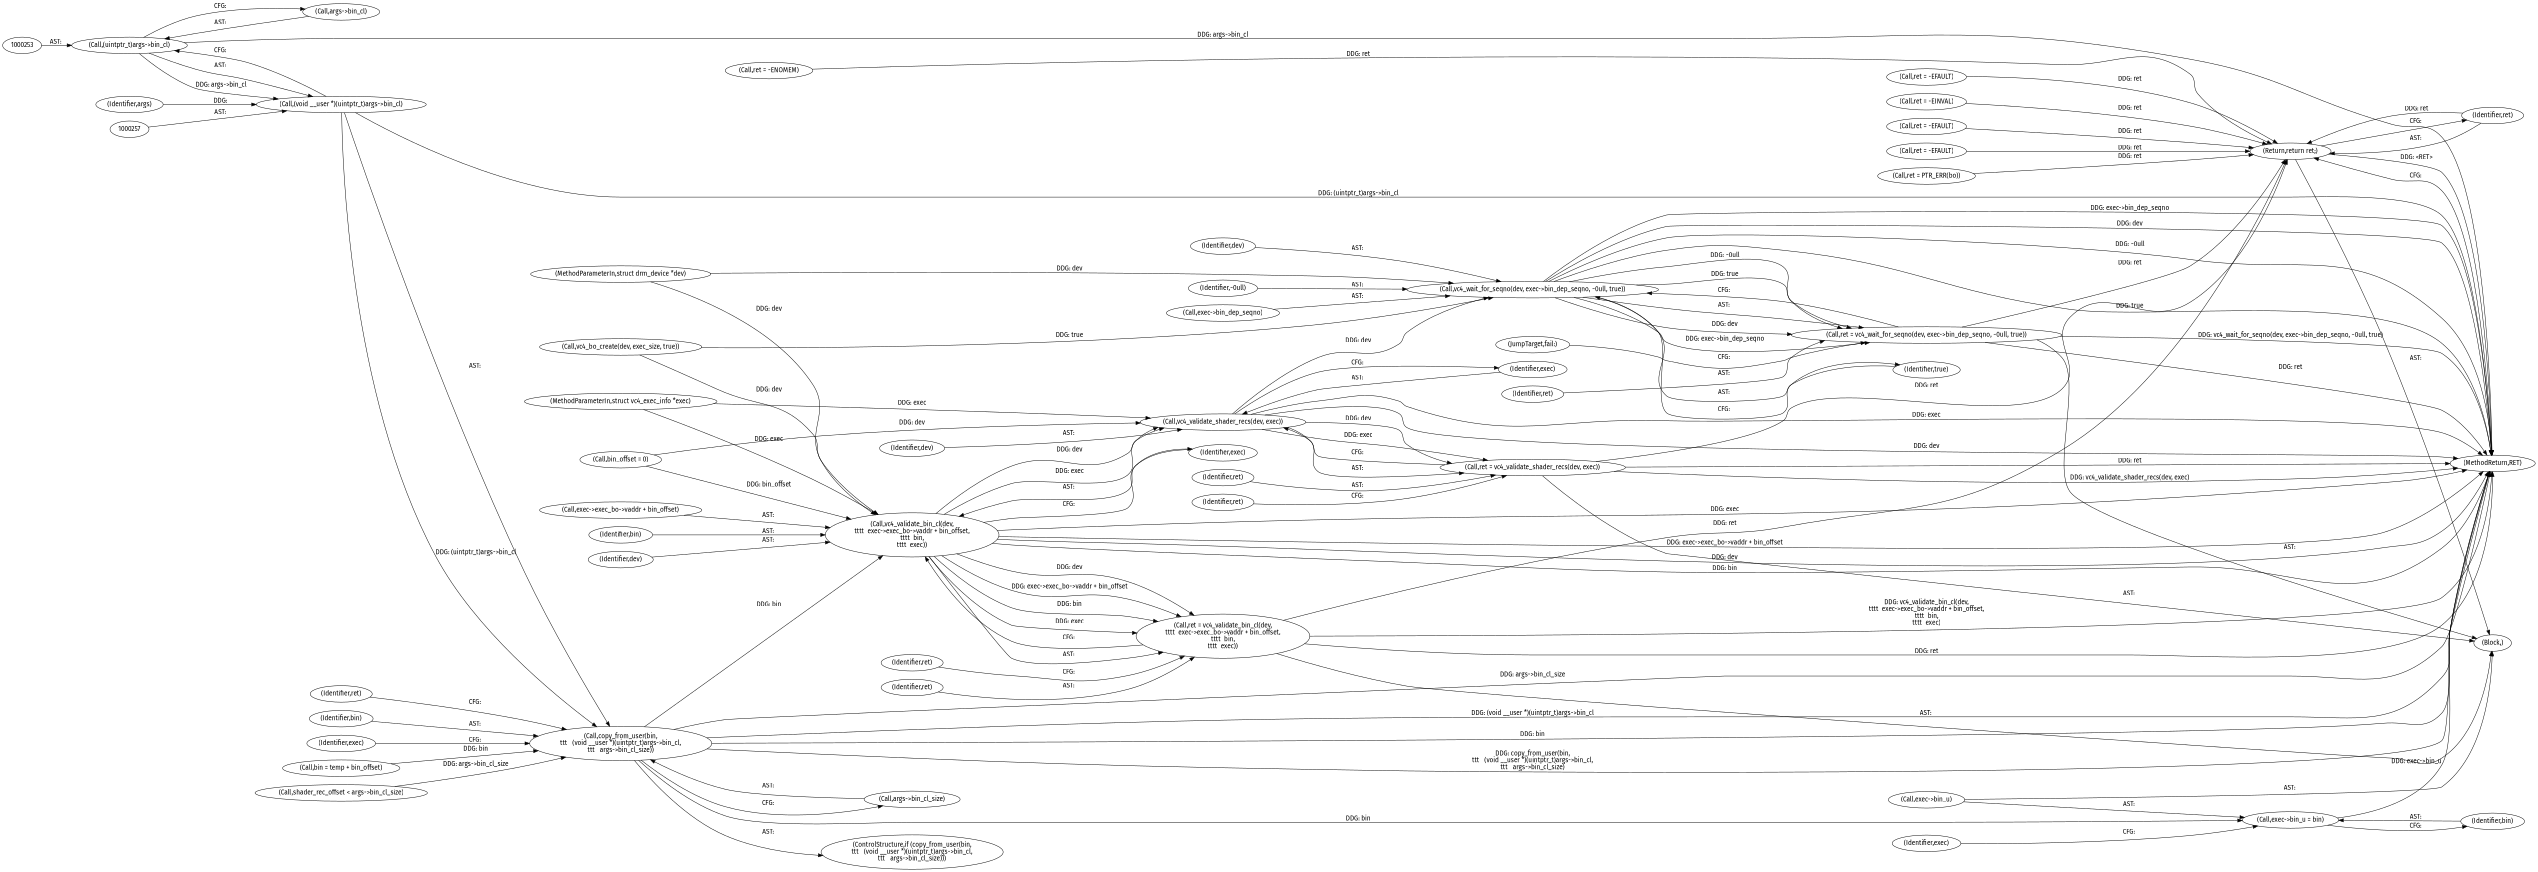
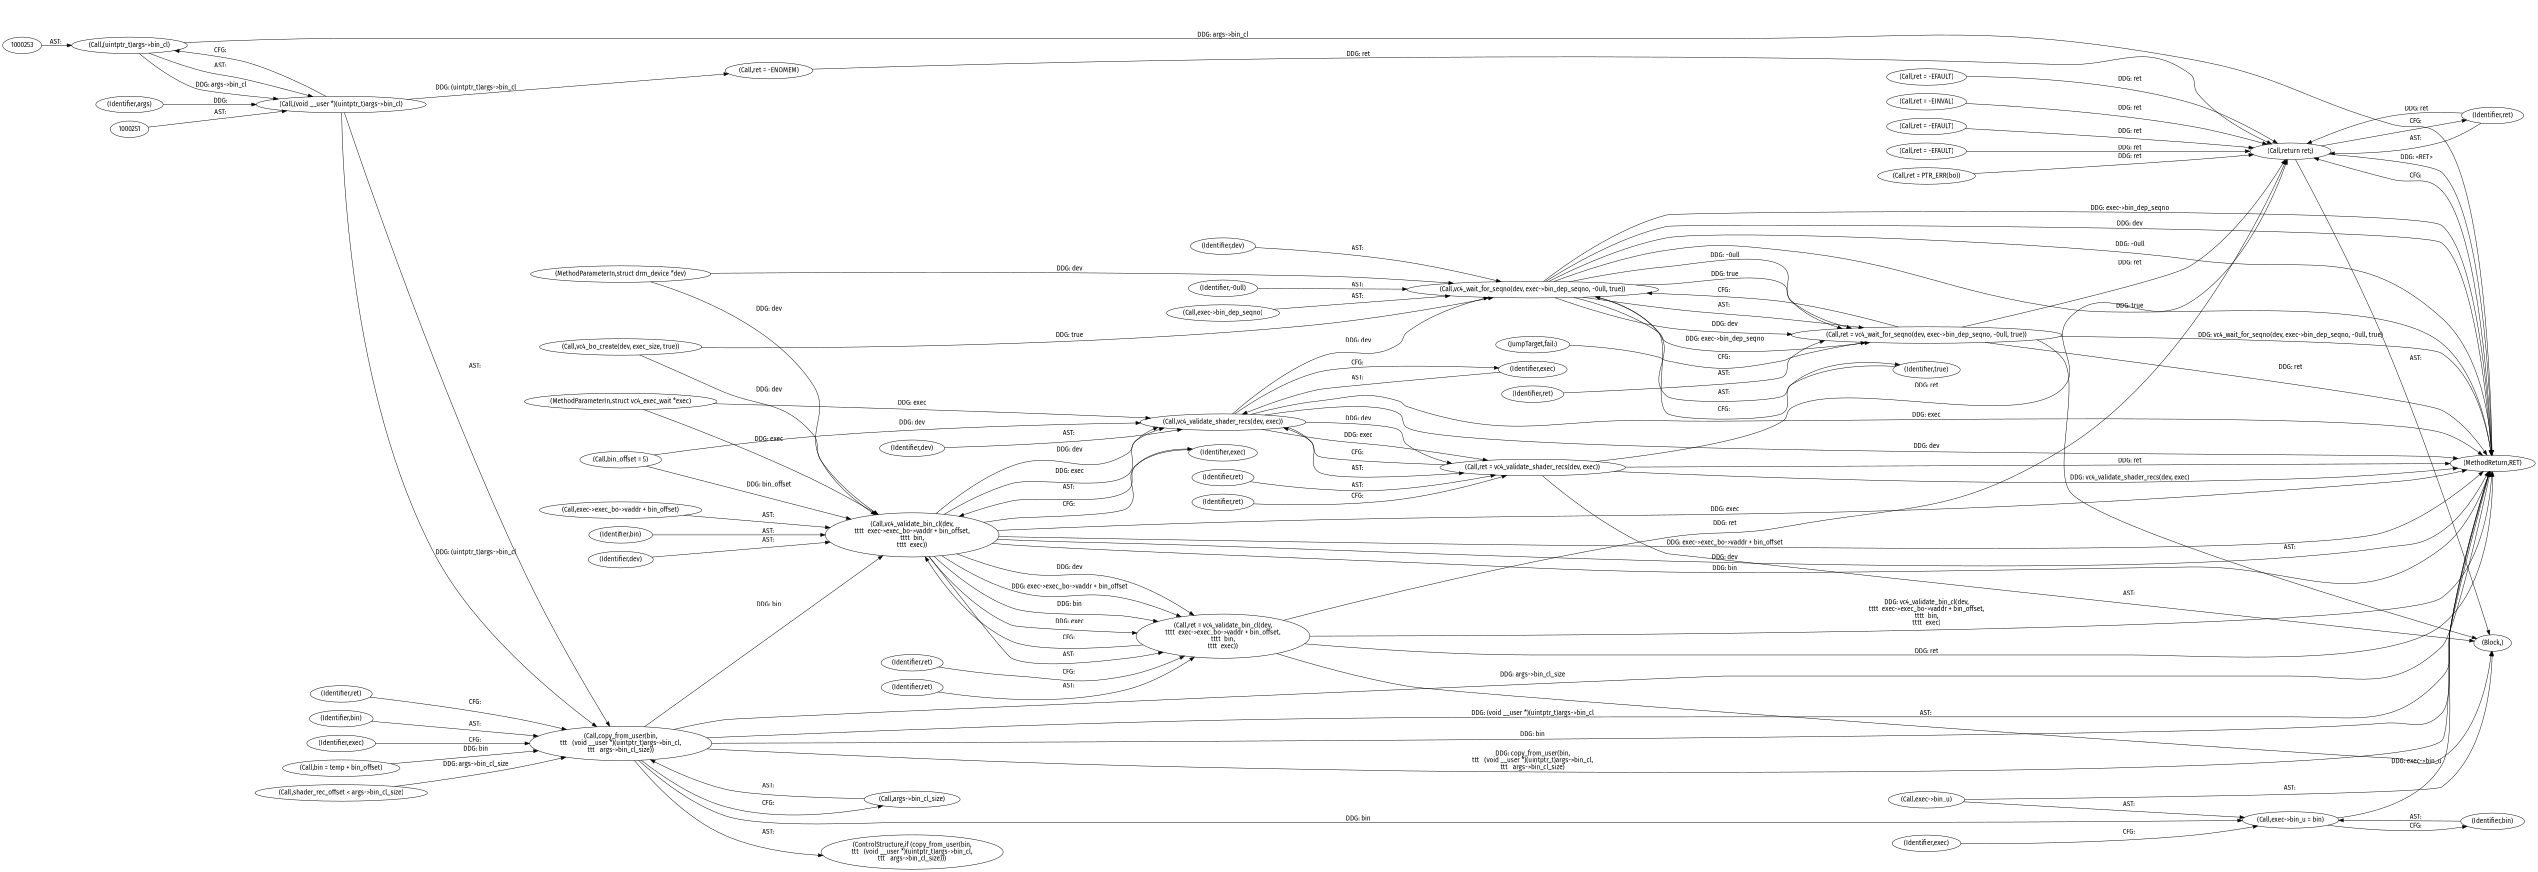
node "(Call,args->bin_cl)": removed
node "1000257": label "1000257" -> "1000251"
node "(Return,return ret;)": label "(Return,return ret;)" -> "(Call,return ret;)"
edge "(Call,(void __user *)(uintptr_t)args->bin_cl)" -> "(MethodReturn,RET)": now "(Call,(void __user *)(uintptr_t)args->bin_cl)" -> "(Call,ret = -ENOMEM)"
node "(MethodParameterIn,struct vc4_exec_info *exec)": label "(MethodParameterIn,struct vc4_exec_info *exec)" -> "(MethodParameterIn,struct vc4_exec_wait *exec)"
node "(Call,bin_offset = 0)": label "(Call,bin_offset = 0)" -> "(Call,bin_offset = 5)"
